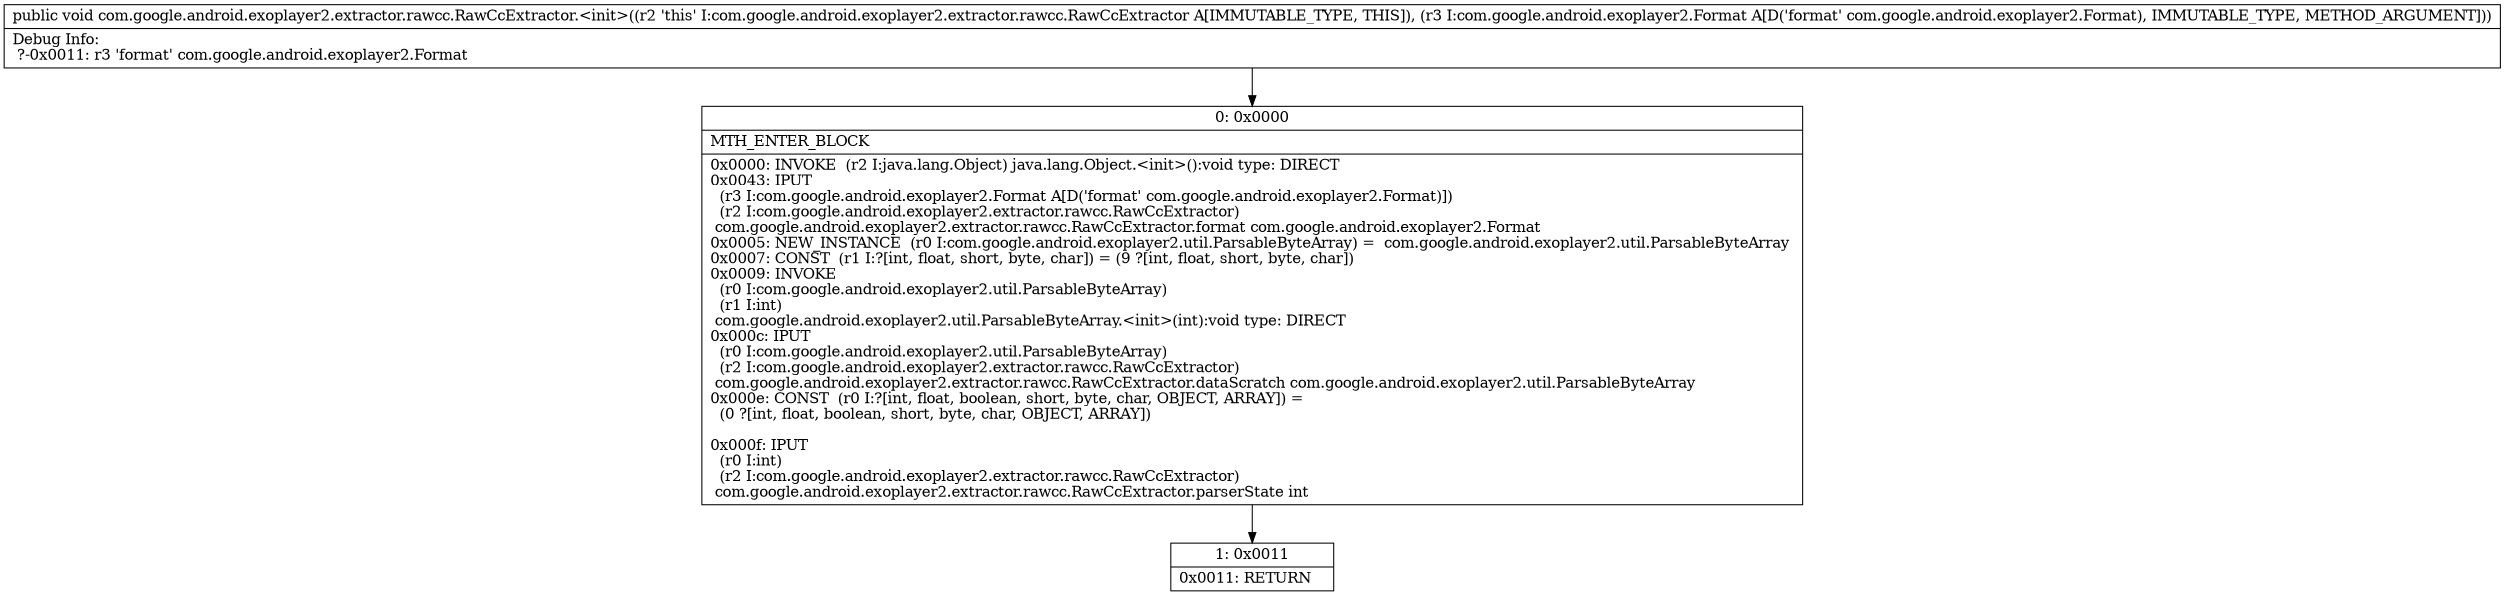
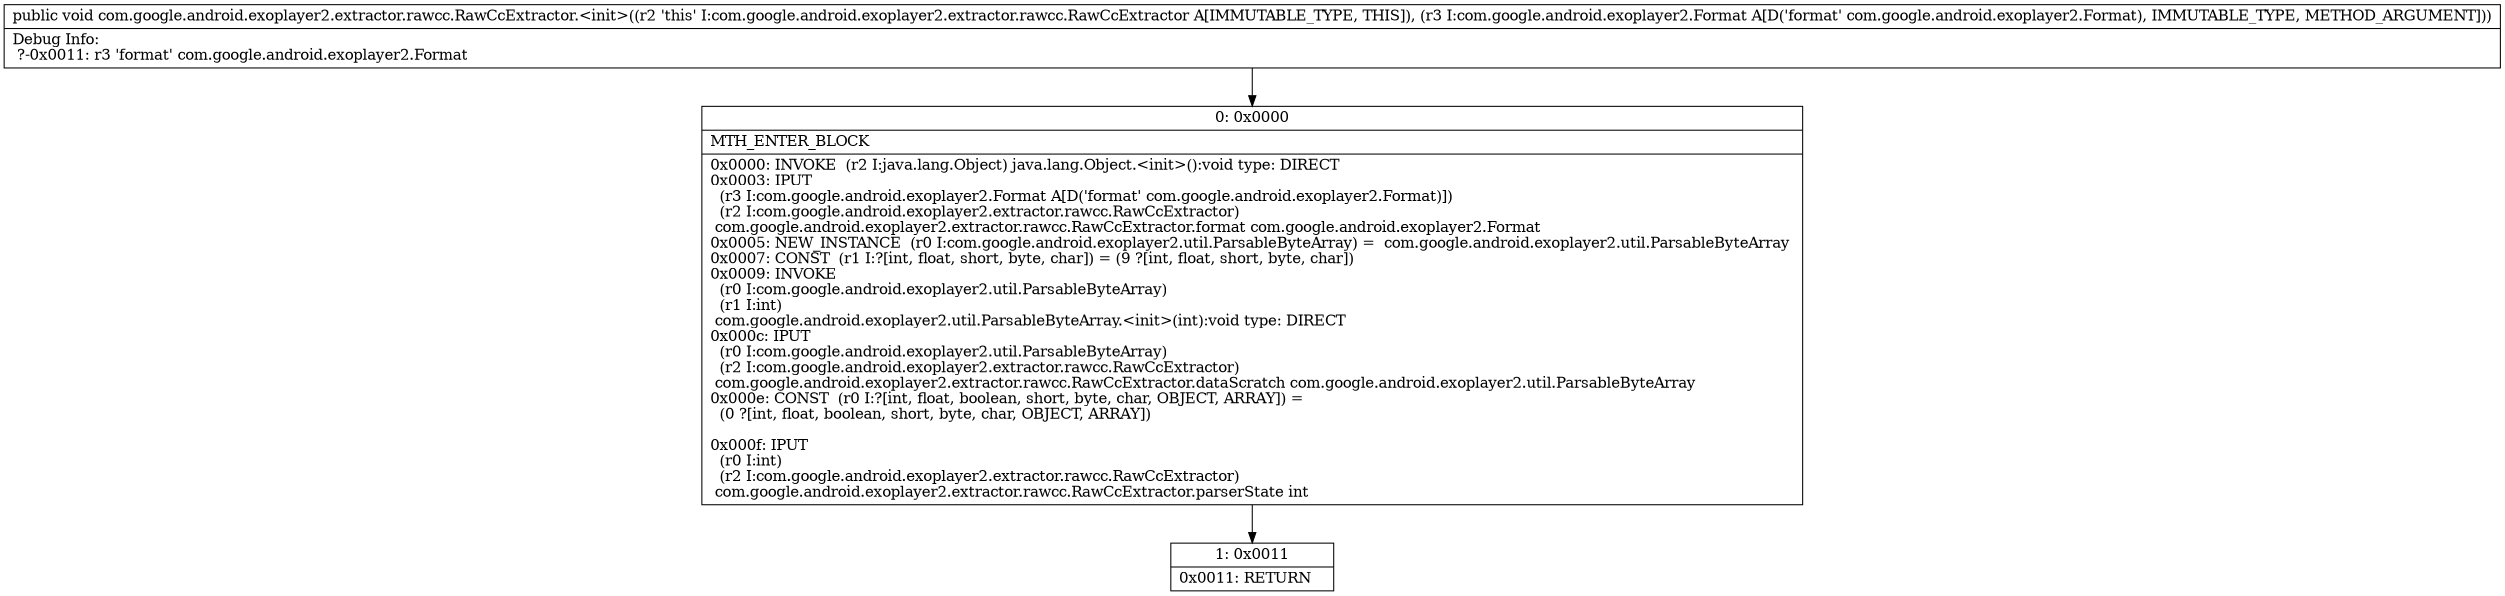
node "0: 0x0000": text "0x0043: IPUT" -> "0x0003: IPUT"
